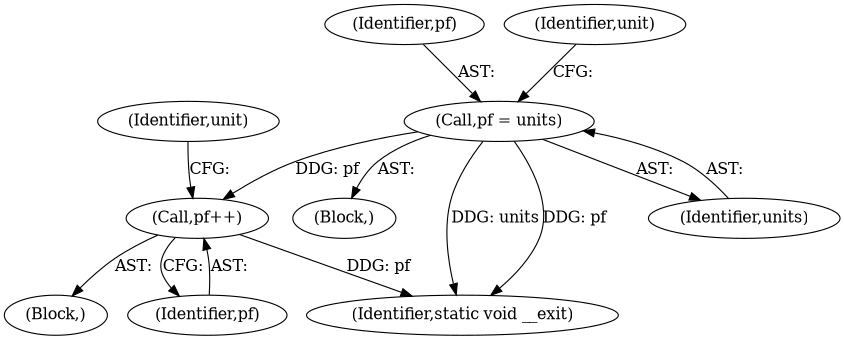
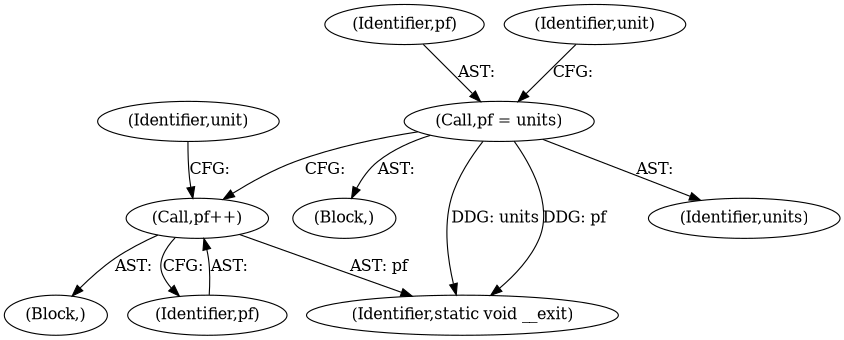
edge "(Identifier,units)" -> "(Call,pf = units)": removed, label "AST:"
edge "(Call,pf = units)" -> "(Call,pf++)": label "DDG: pf" -> "CFG: "
edge "(Call,pf++)" -> "(Identifier,static void __exit)": label "DDG: pf" -> "AST: pf"
